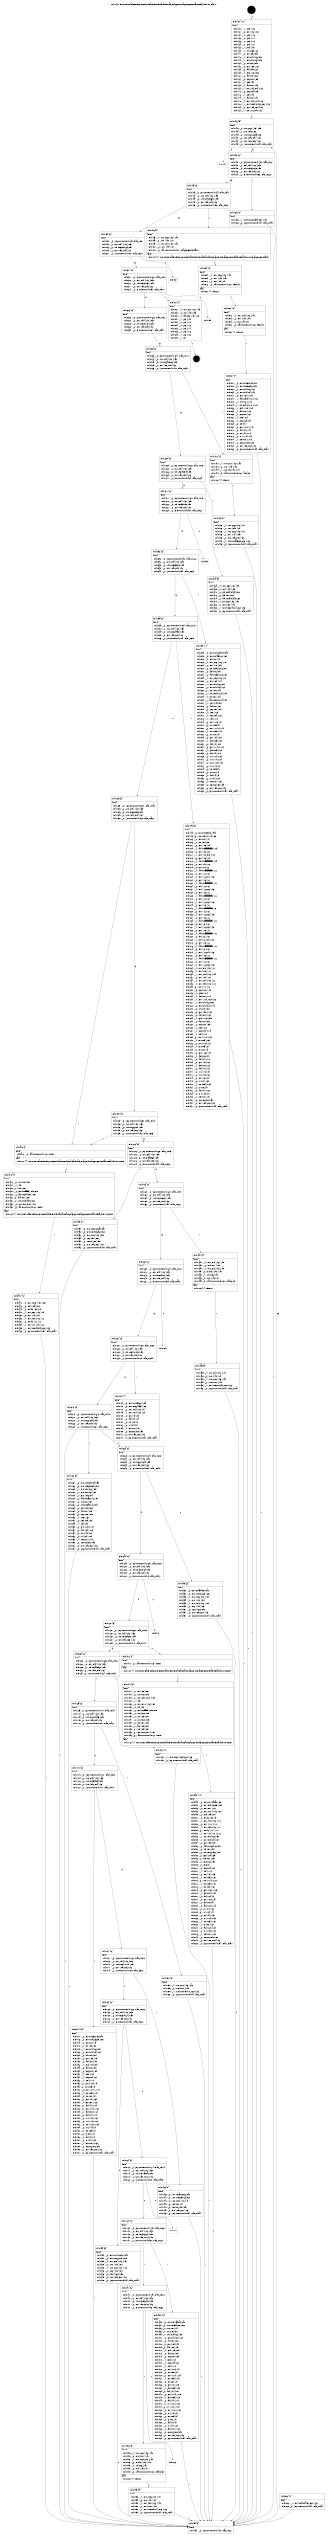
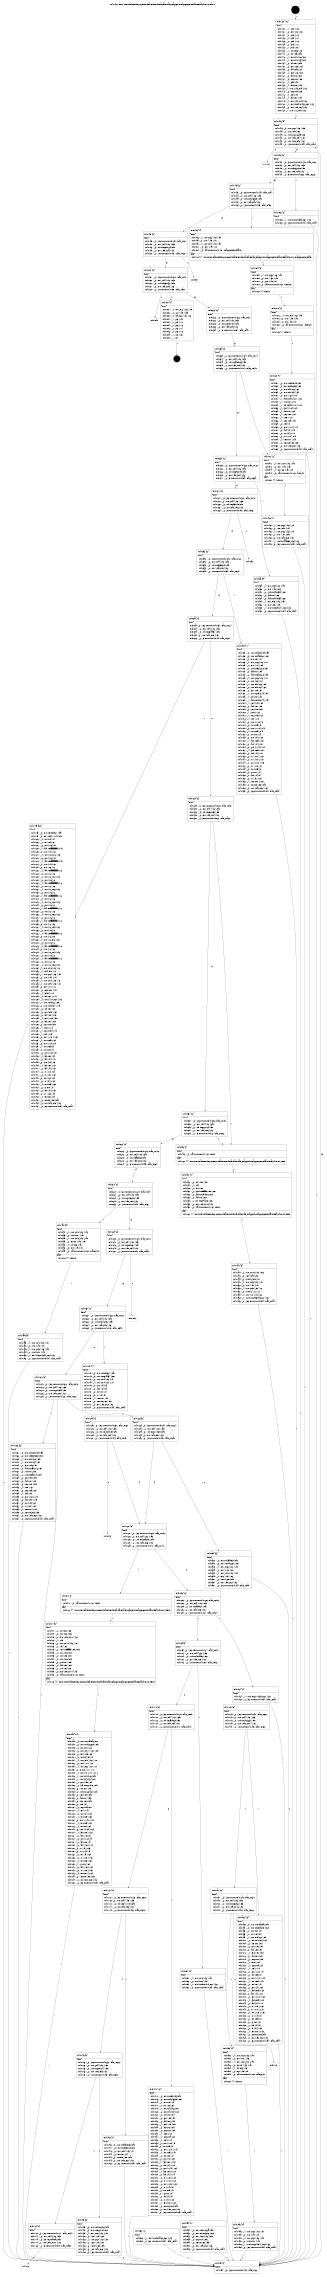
edge "0x401603 [28]" -> "0x40199d [27]": removed, label "1"
edge "0x40168f [28]" -> "0x4016ab [28]": now "0x40168f [28]" -> "0x4016c7 [28]"
edge "0x40176f [28]" -> "0x40178b [28]": removed, label "2"
